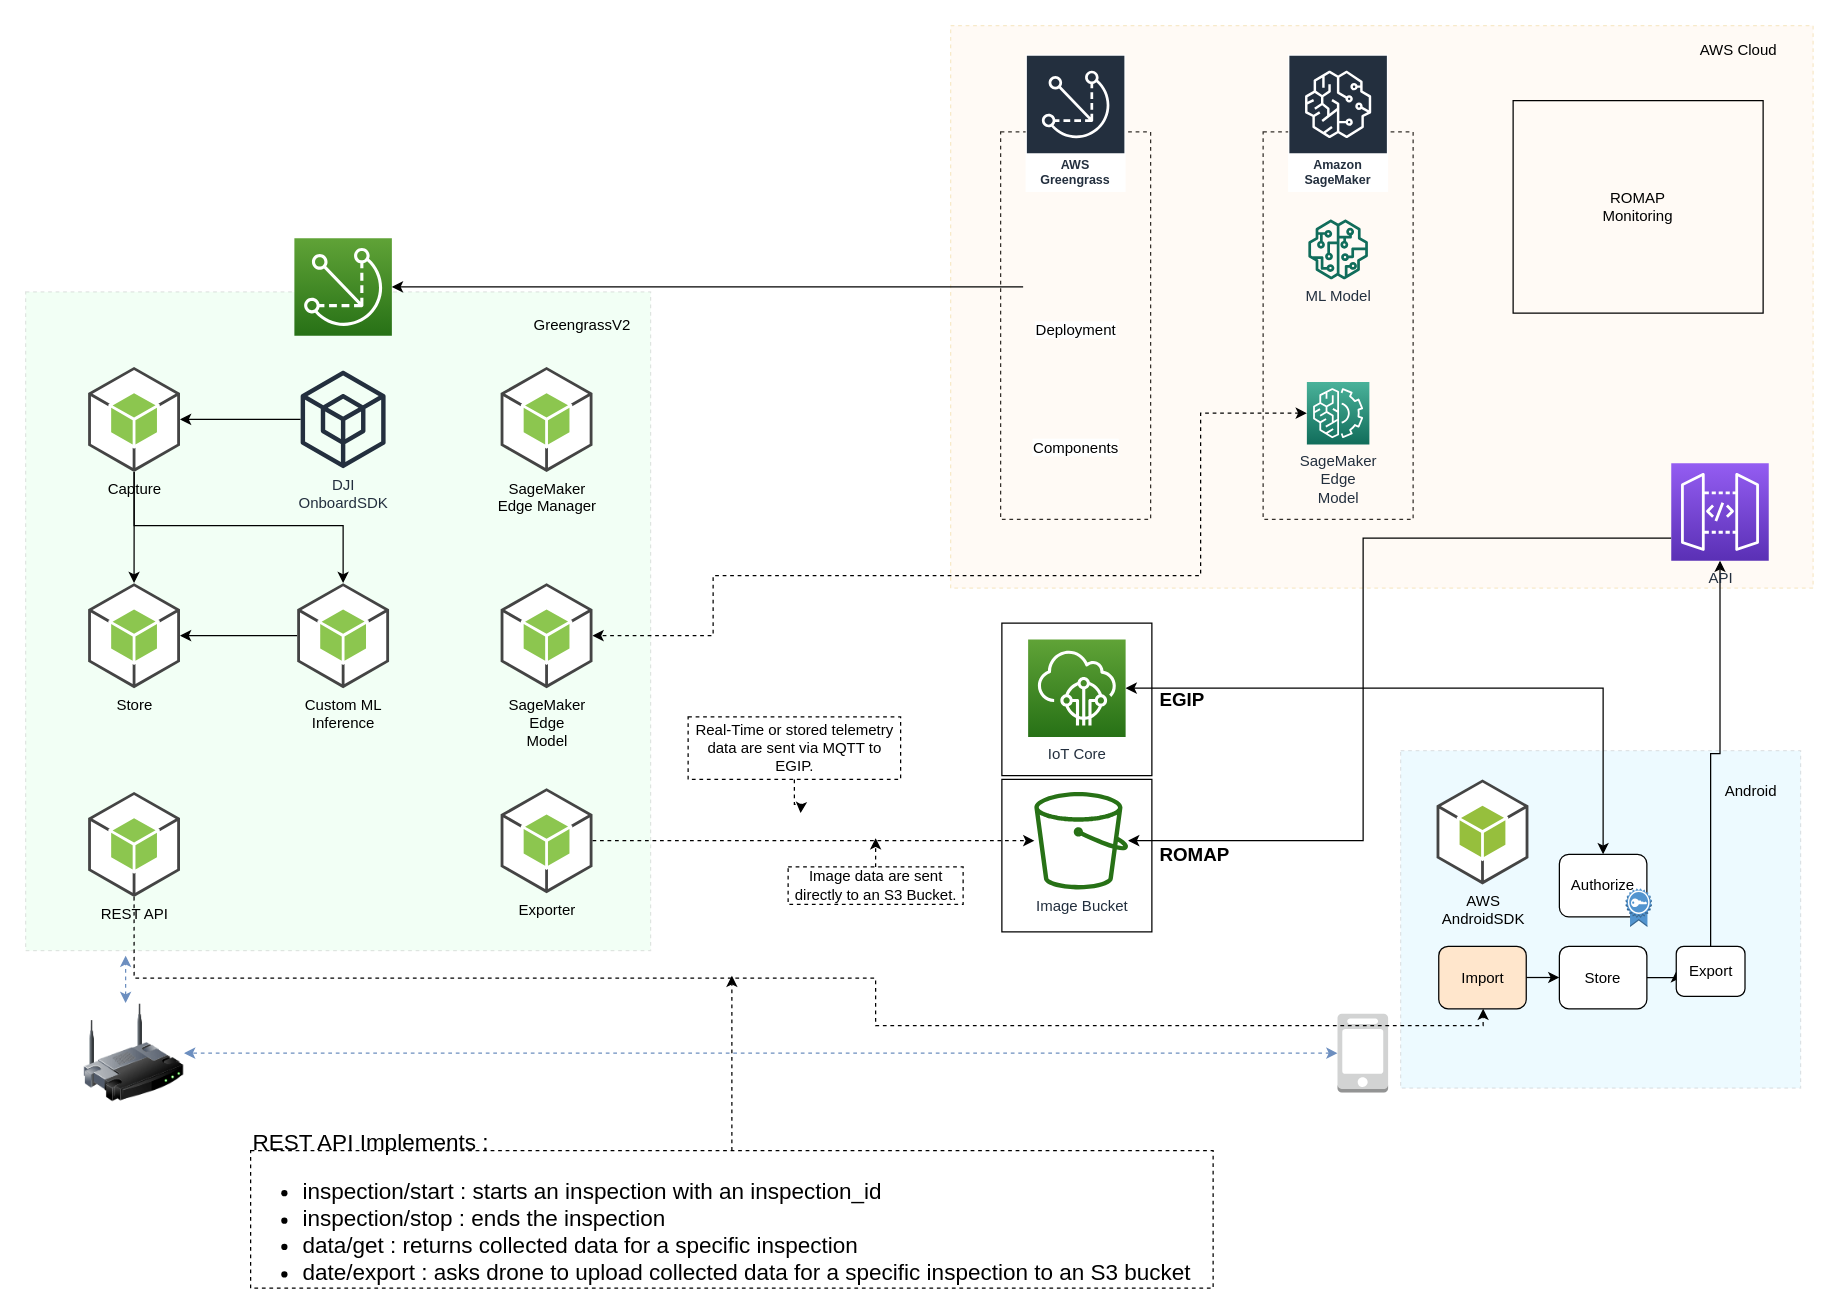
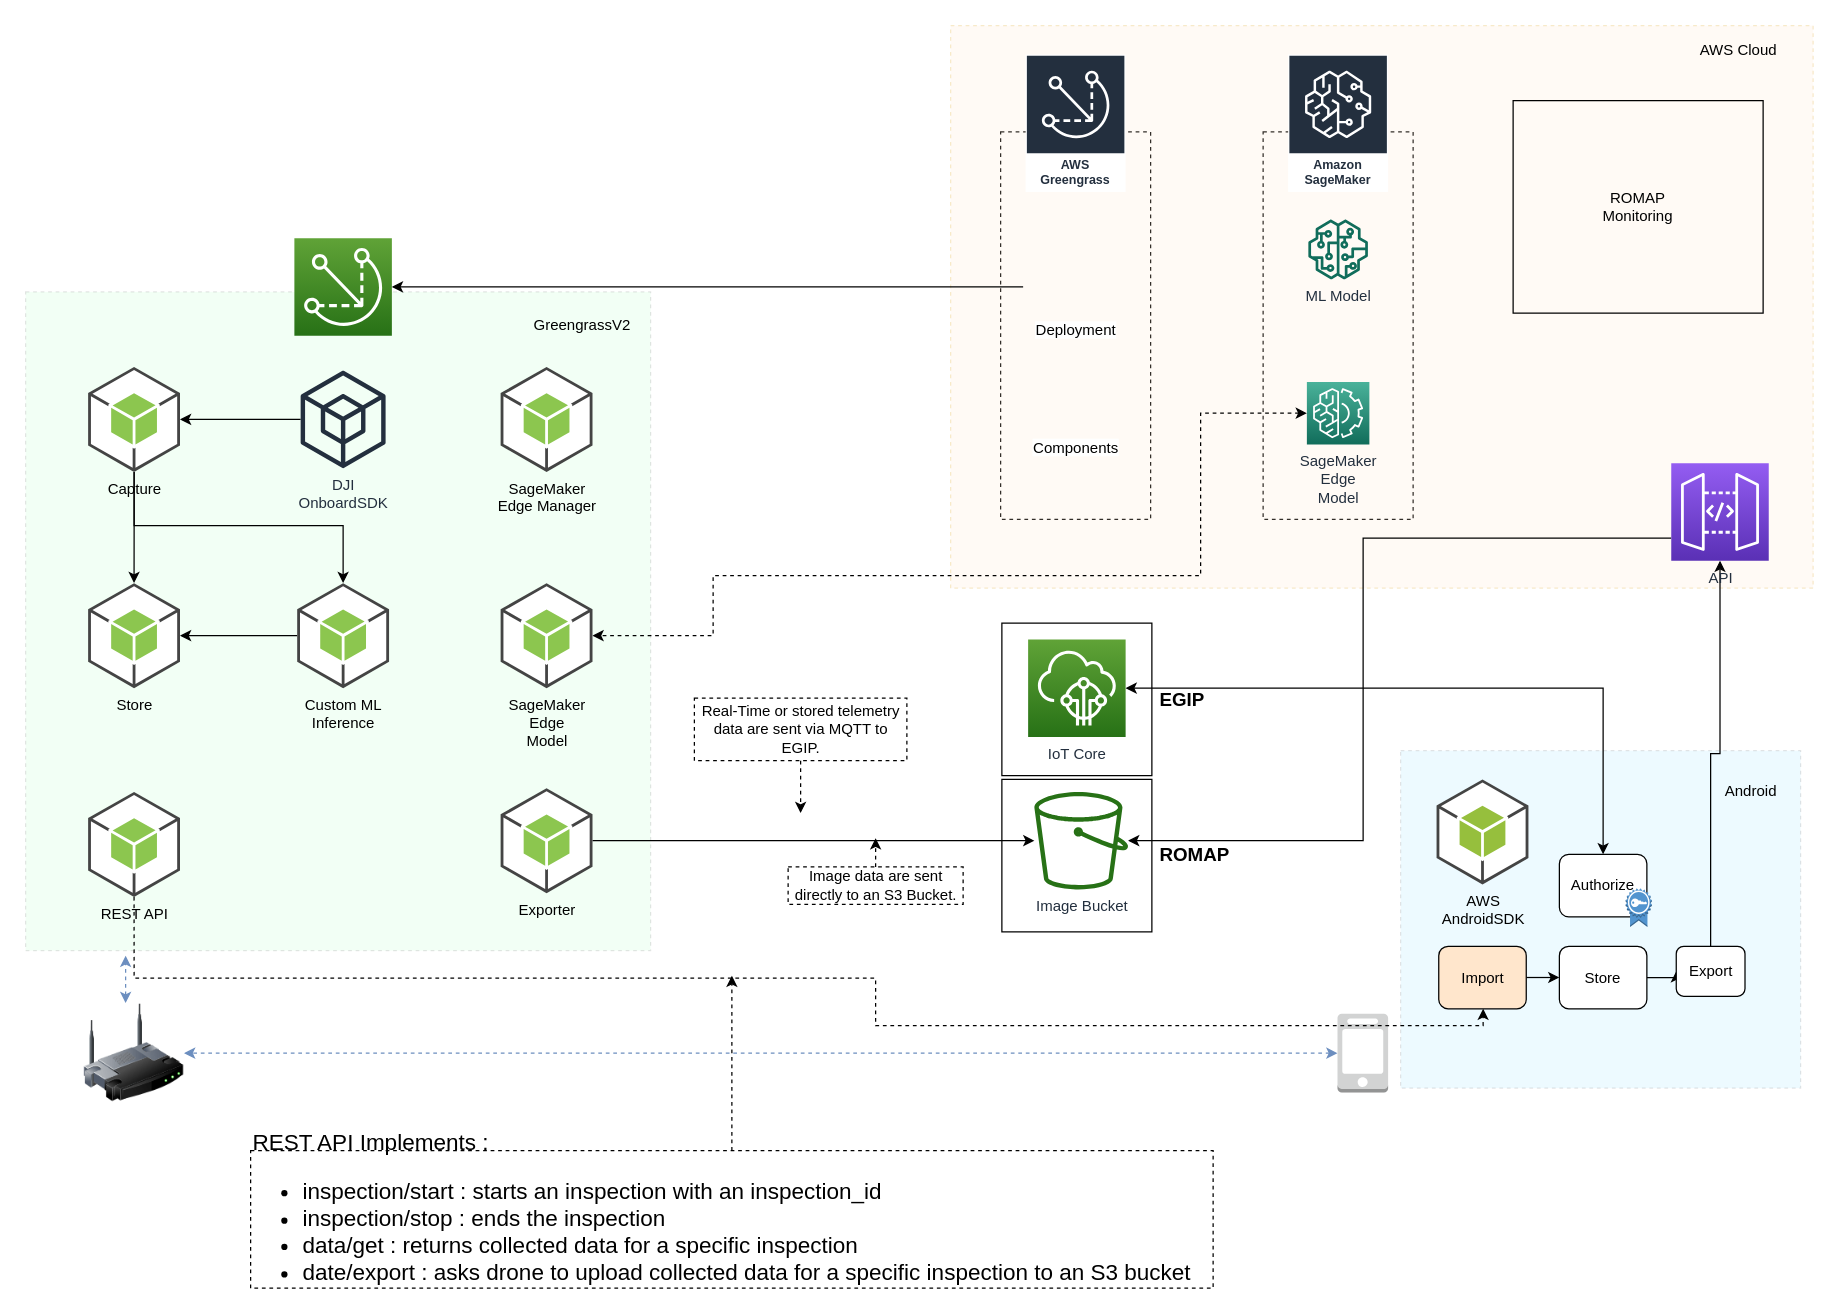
node "Real-Time or stored telemetry data are sent via MQTT to EGIP.": moved (794, 748) -> (801, 729)
edge "Exporter" -> "Image Bucket": style dashed -> solid
